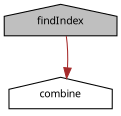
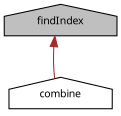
edge "findIndex" -> "combine": reversed
